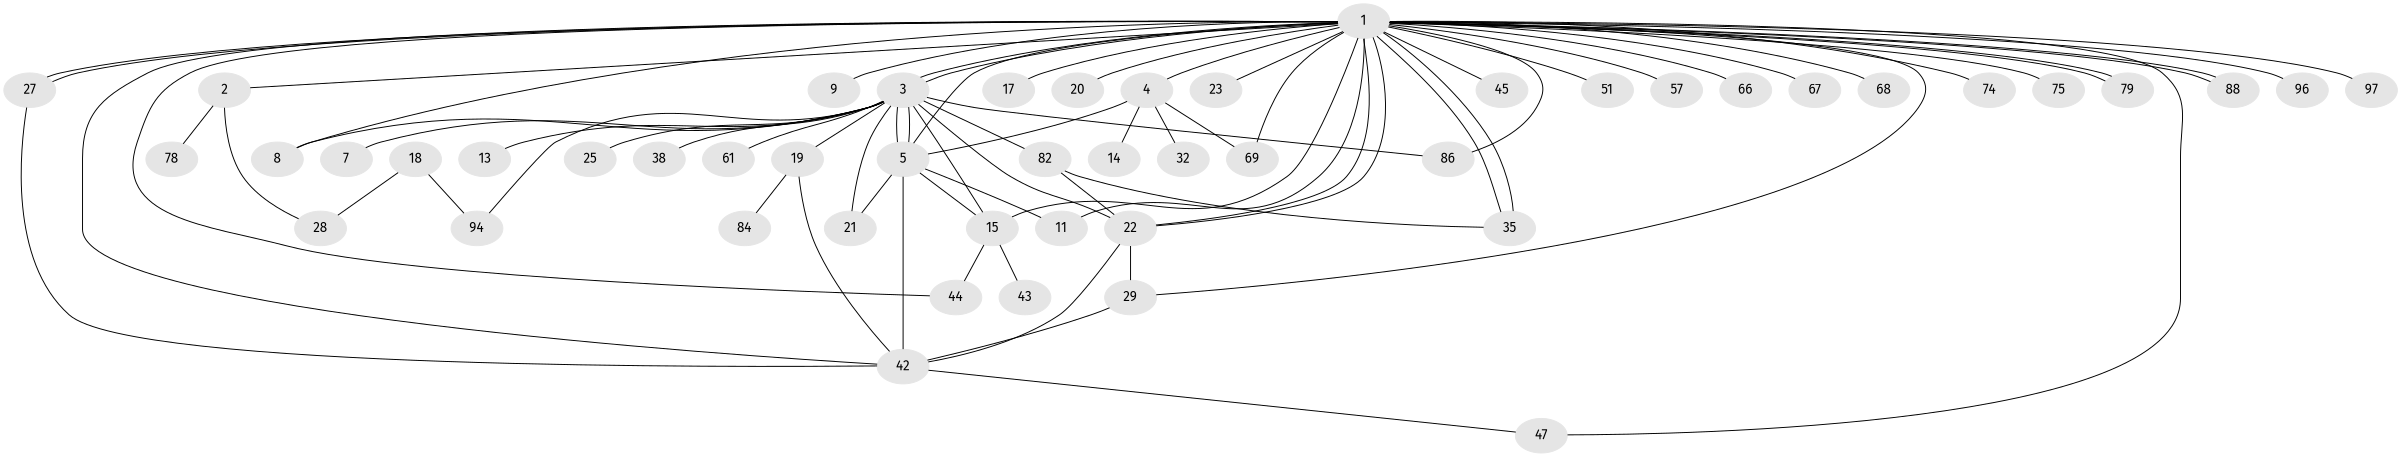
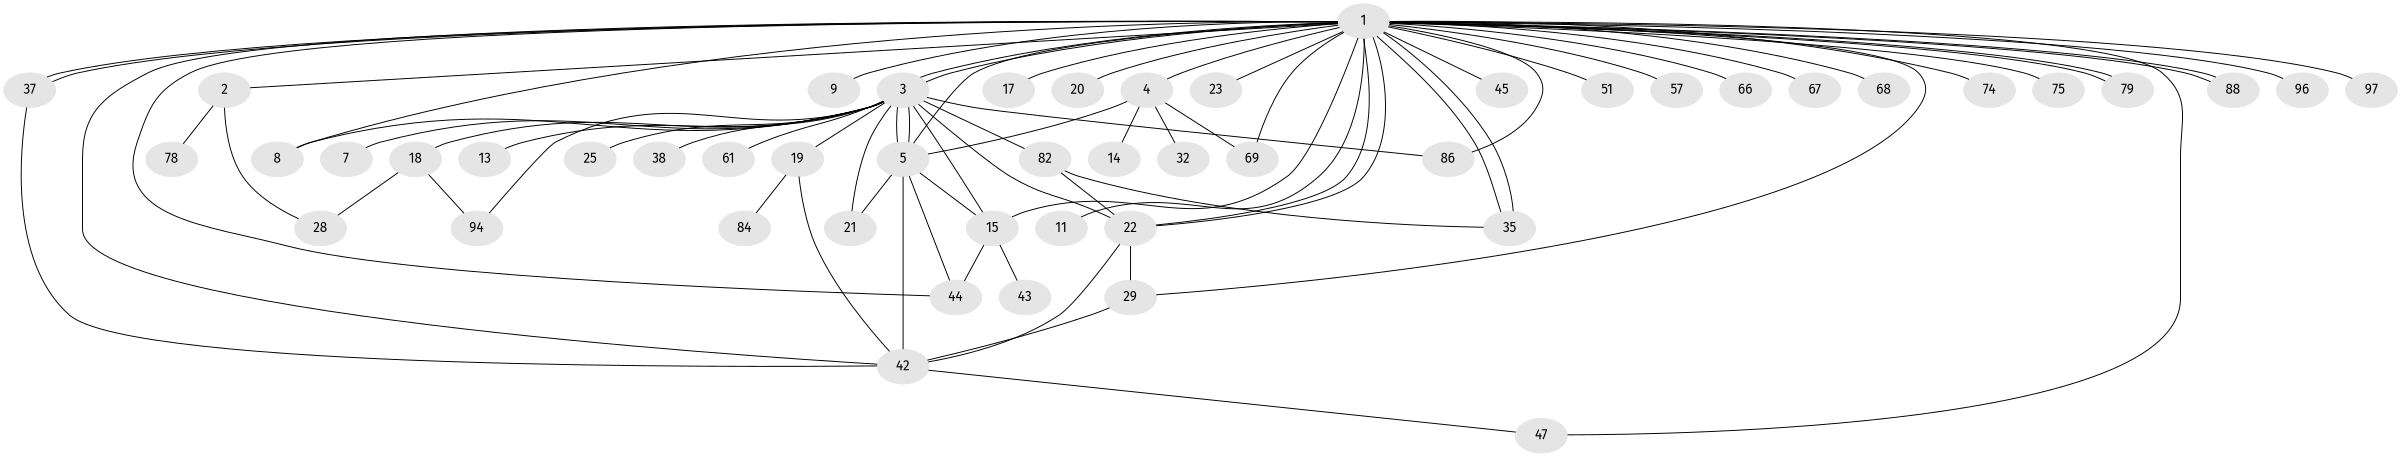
node "27": label "27" -> "37"
edge "3" -- "18": added
edge "5" -- "11": now "5" -- "44"
